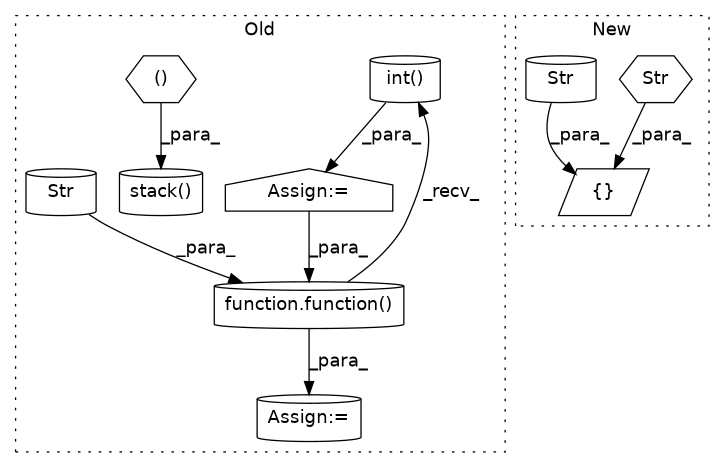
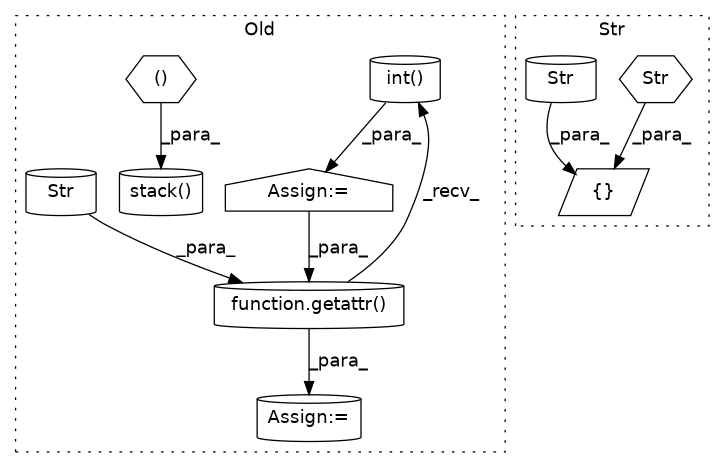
cluster "New": label "New" -> "Str"
node "function.function()": label "function.function()" -> "function.getattr()"
